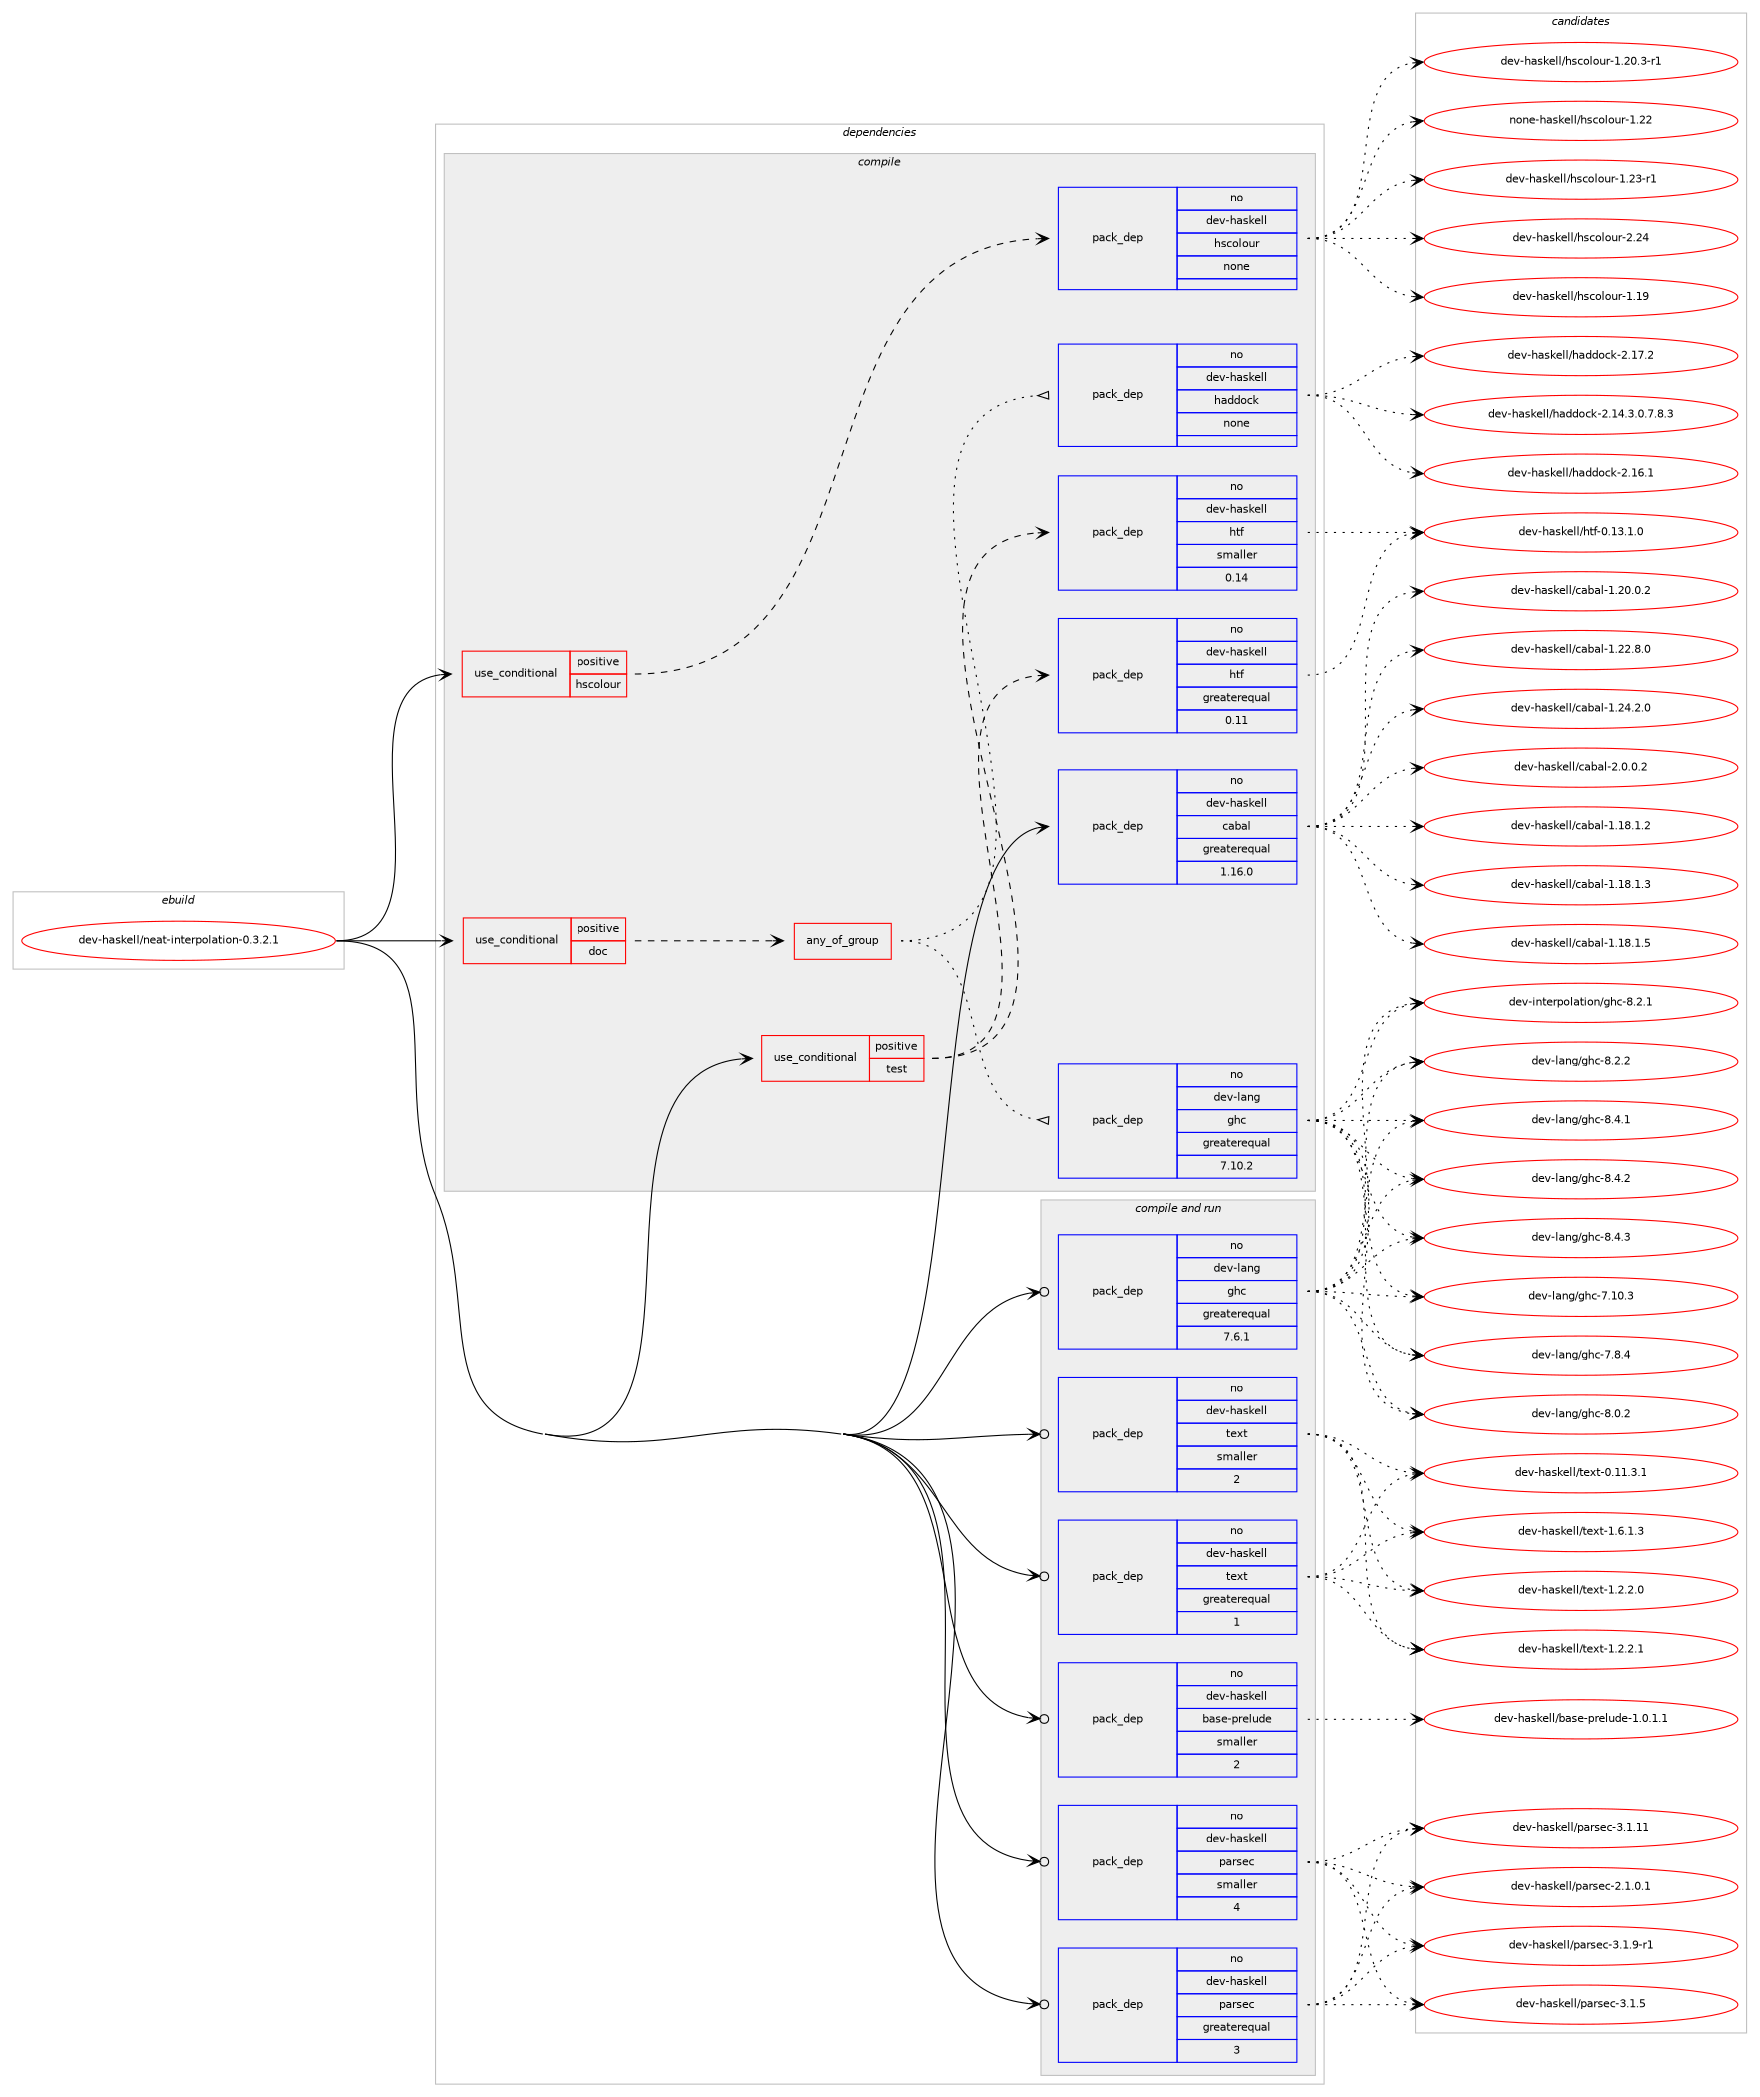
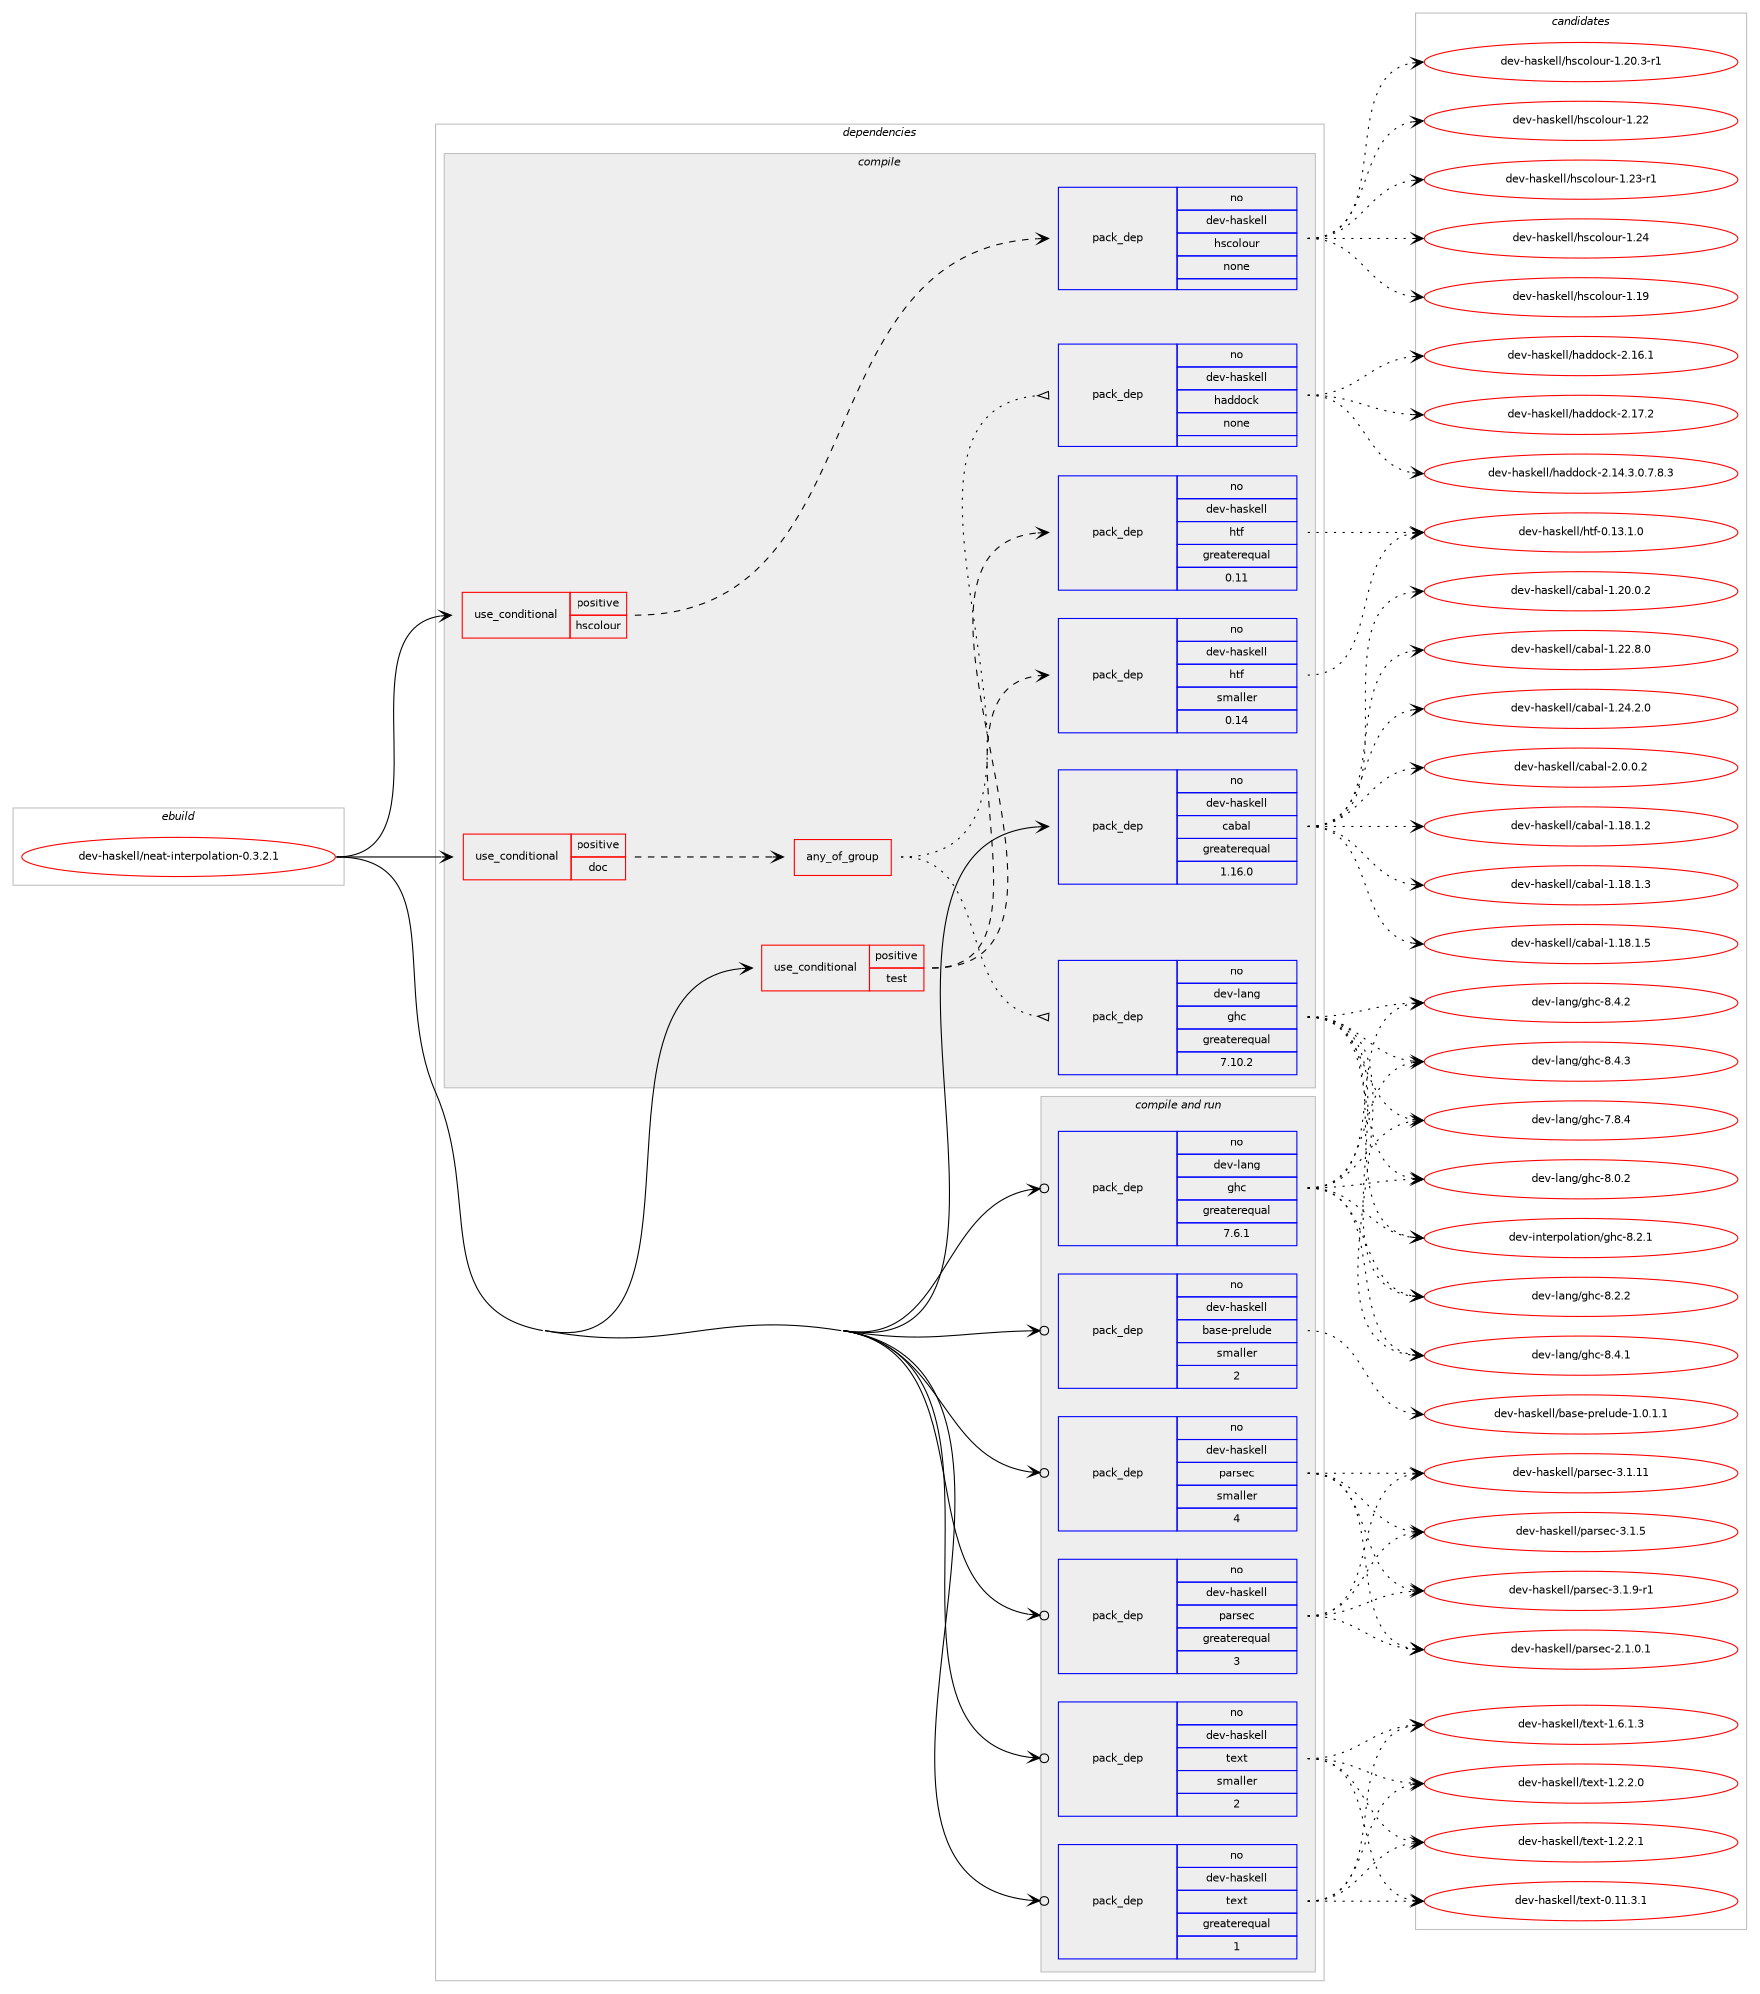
node "none-haskell/hscolour-1.22": label "none-haskell/hscolour-1.22" -> "dev-haskell/hscolour-1.22"
node "dev-haskell/hscolour-2.24": label "dev-haskell/hscolour-2.24" -> "dev-haskell/hscolour-1.24"
node "dev-lang/ghc-7.10.3": removed
